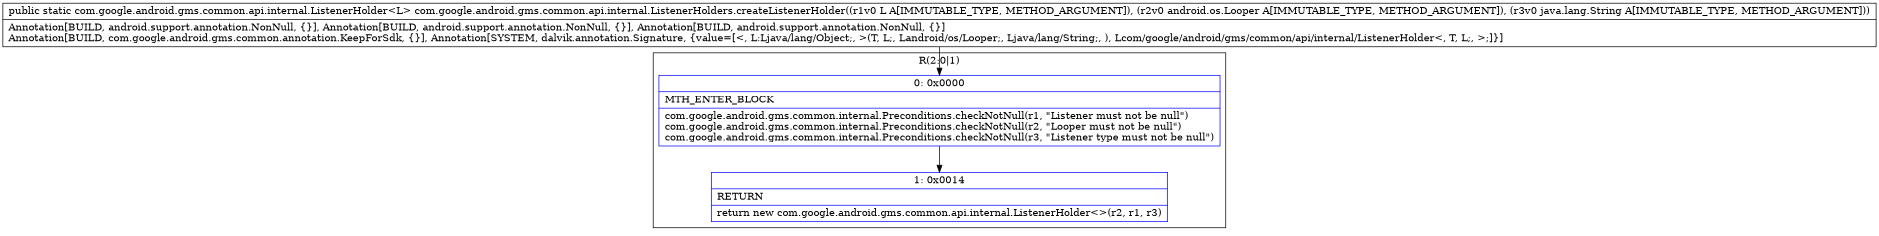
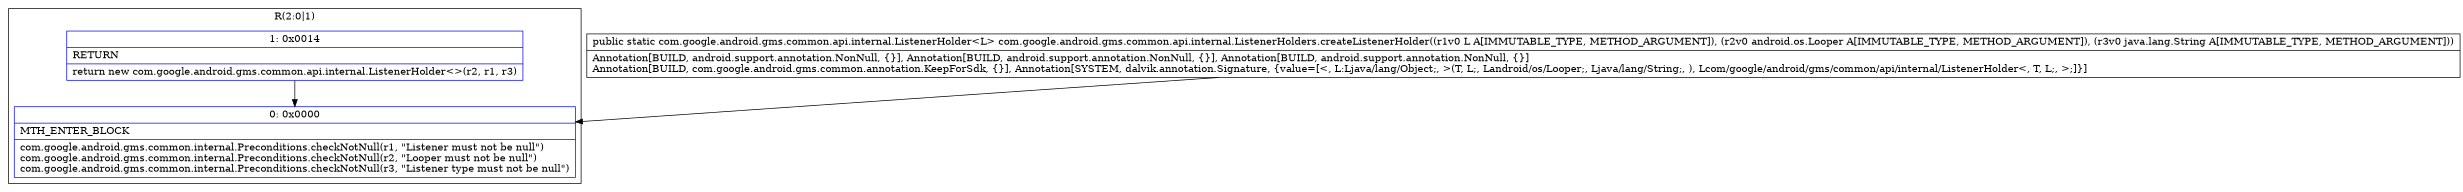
edge "0: 0x0000" -> "1: 0x0014": reversed
